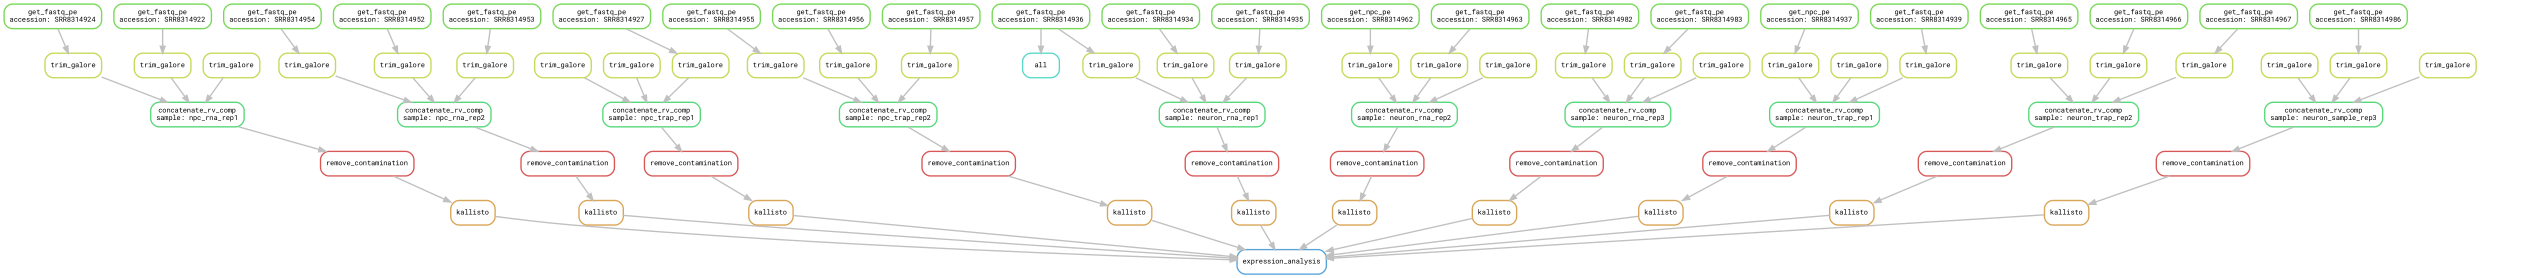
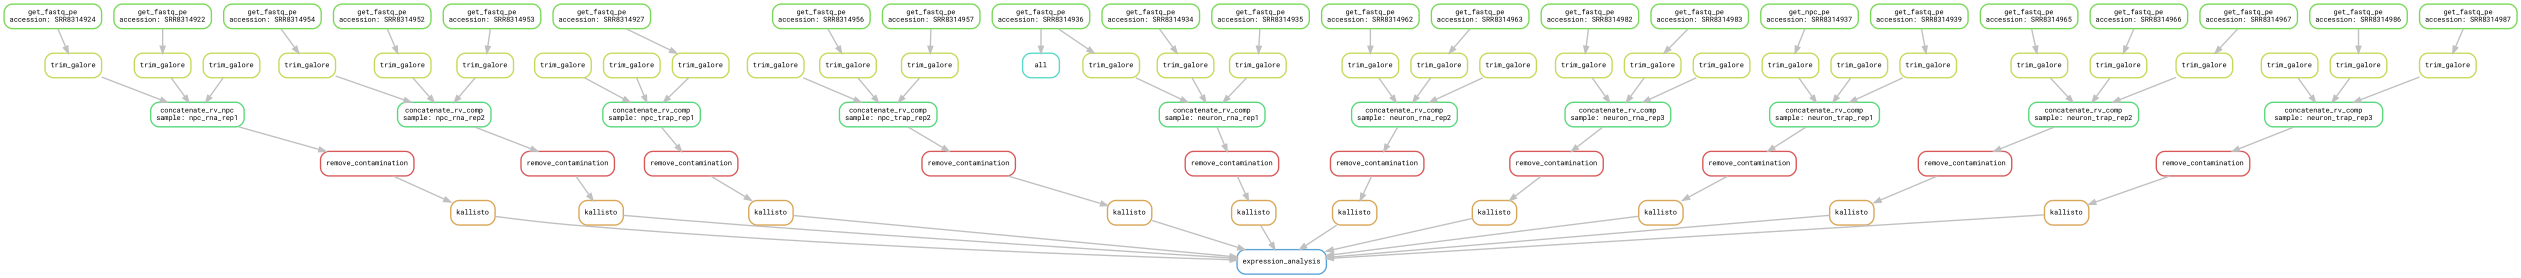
node "get_fastq_pe accession: SRR8314955": removed
node "get_npc_pe accession: SRR8314962": label "get_npc_pe accession: SRR8314962" -> "get_fastq_pe accession: SRR8314962"
node "get_fastq_pe accession: SRR8314987": added
node "concatenate_rv_comp sample: npc_rna_rep1": label "concatenate_rv_comp sample: npc_rna_rep1" -> "concatenate_rv_npc sample: npc_rna_rep1"
node "concatenate_rv_comp sample: neuron_sample_rep3": label "concatenate_rv_comp sample: neuron_sample_rep3" -> "concatenate_rv_comp sample: neuron_trap_rep3"
